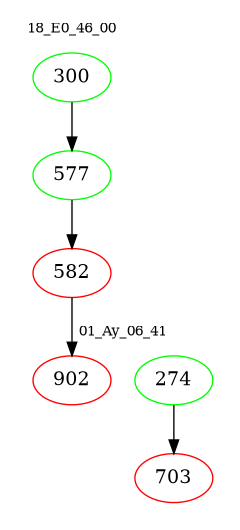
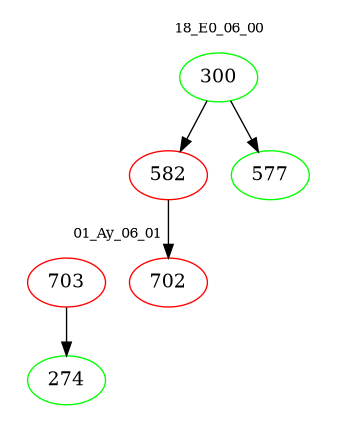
cluster "18_E0_46_00": label "18_E0_46_00" -> "18_E0_06_00"
edge "577" -> "582": now "300" -> "582"
cluster "01_Ay_06_41": label "01_Ay_06_41" -> "01_Ay_06_01"
node "902": label "902" -> "702"
edge "274" -> "703": reversed
